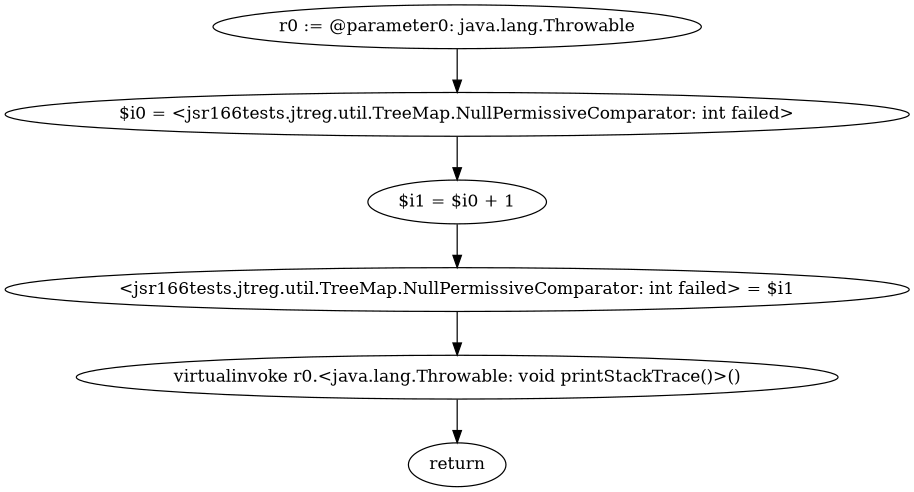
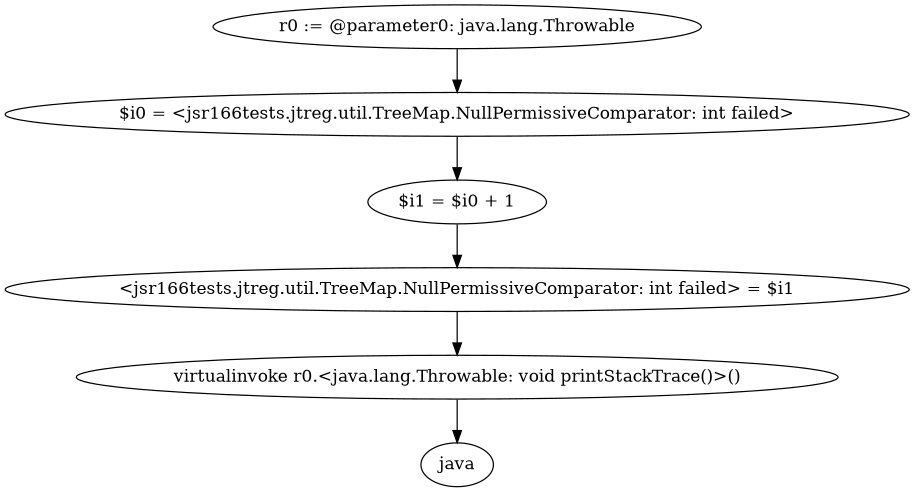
node "return": label "return" -> "java"
